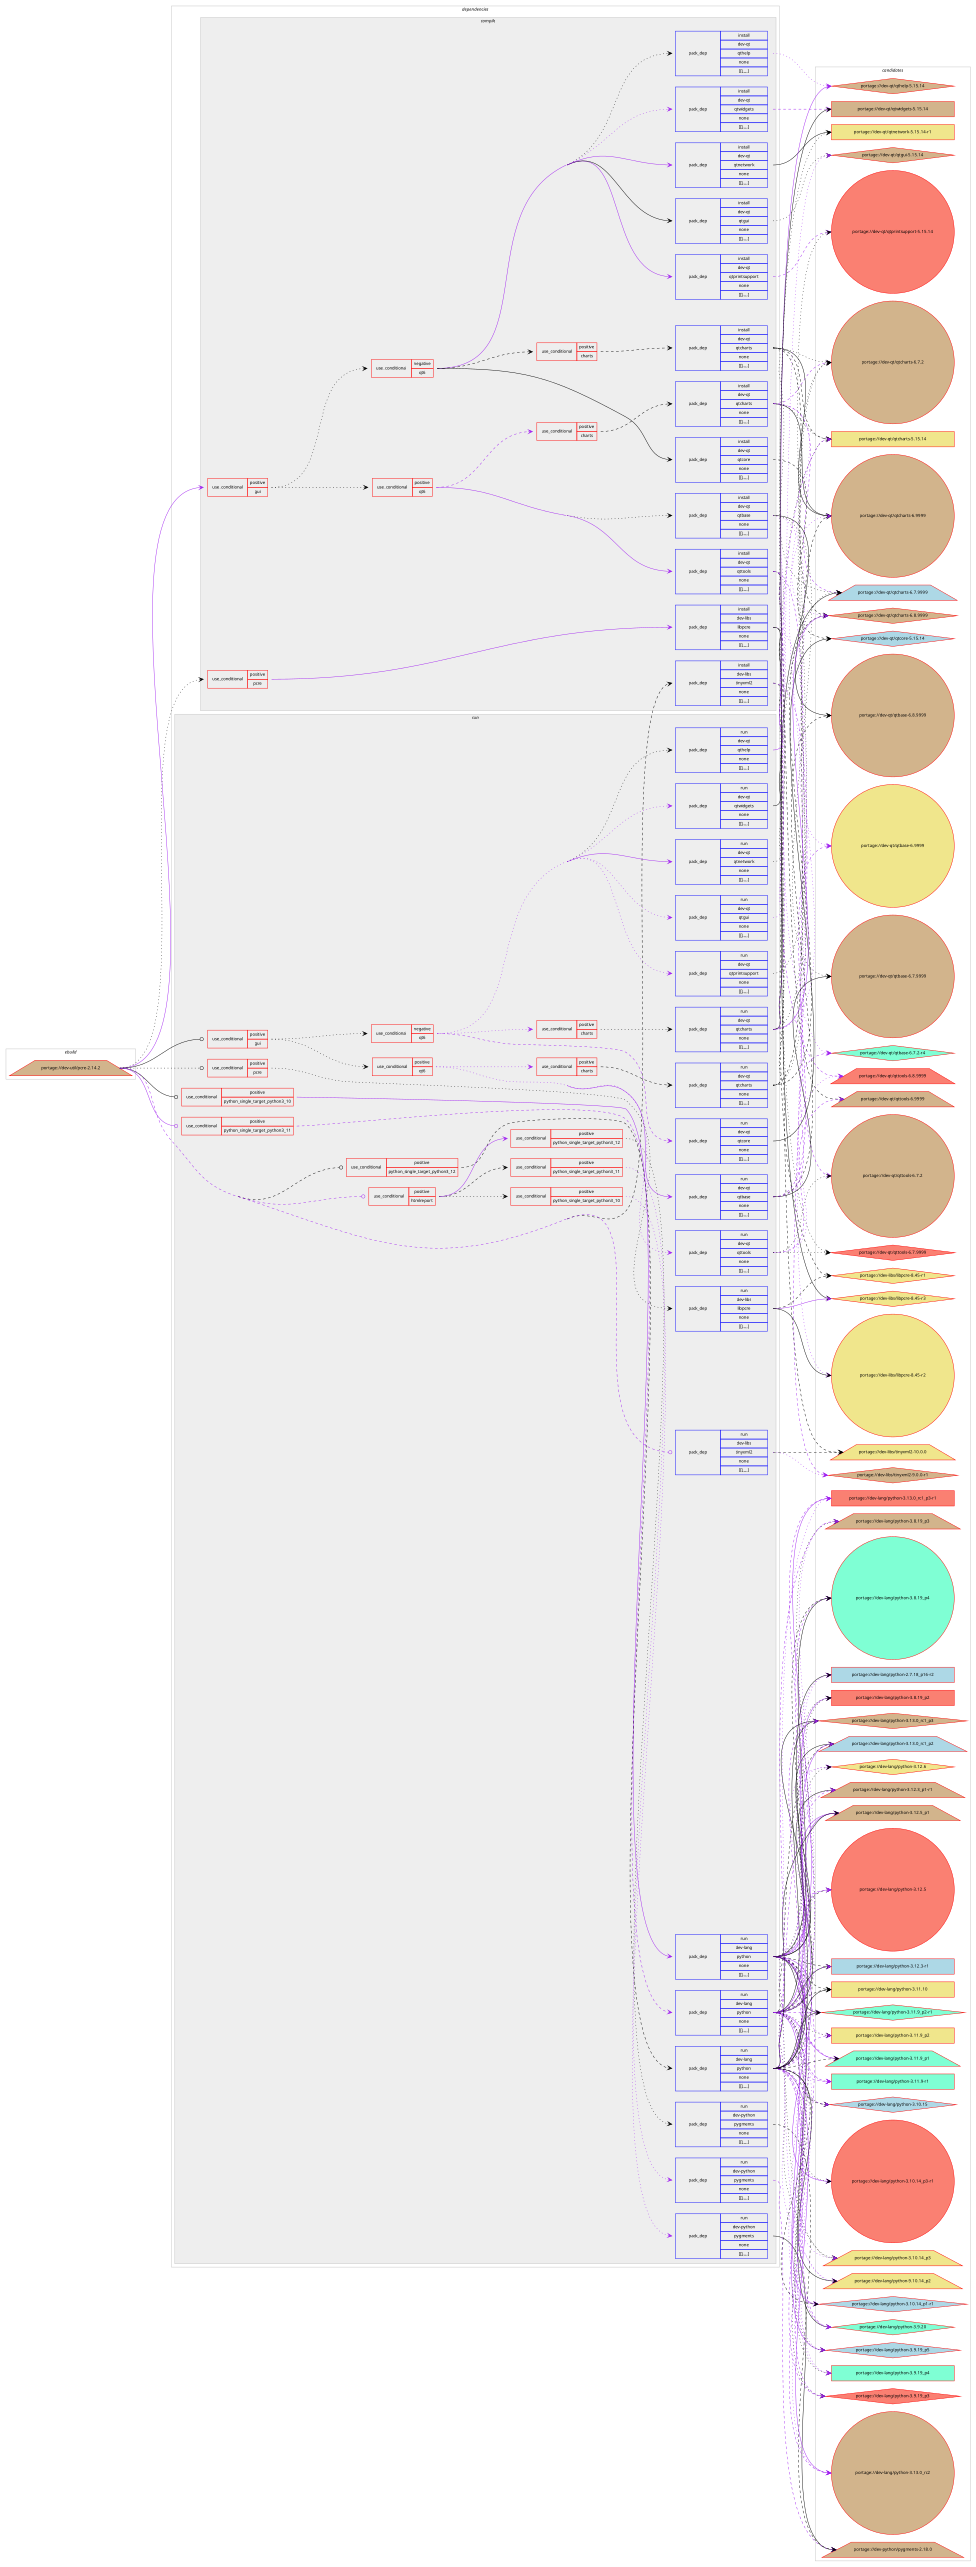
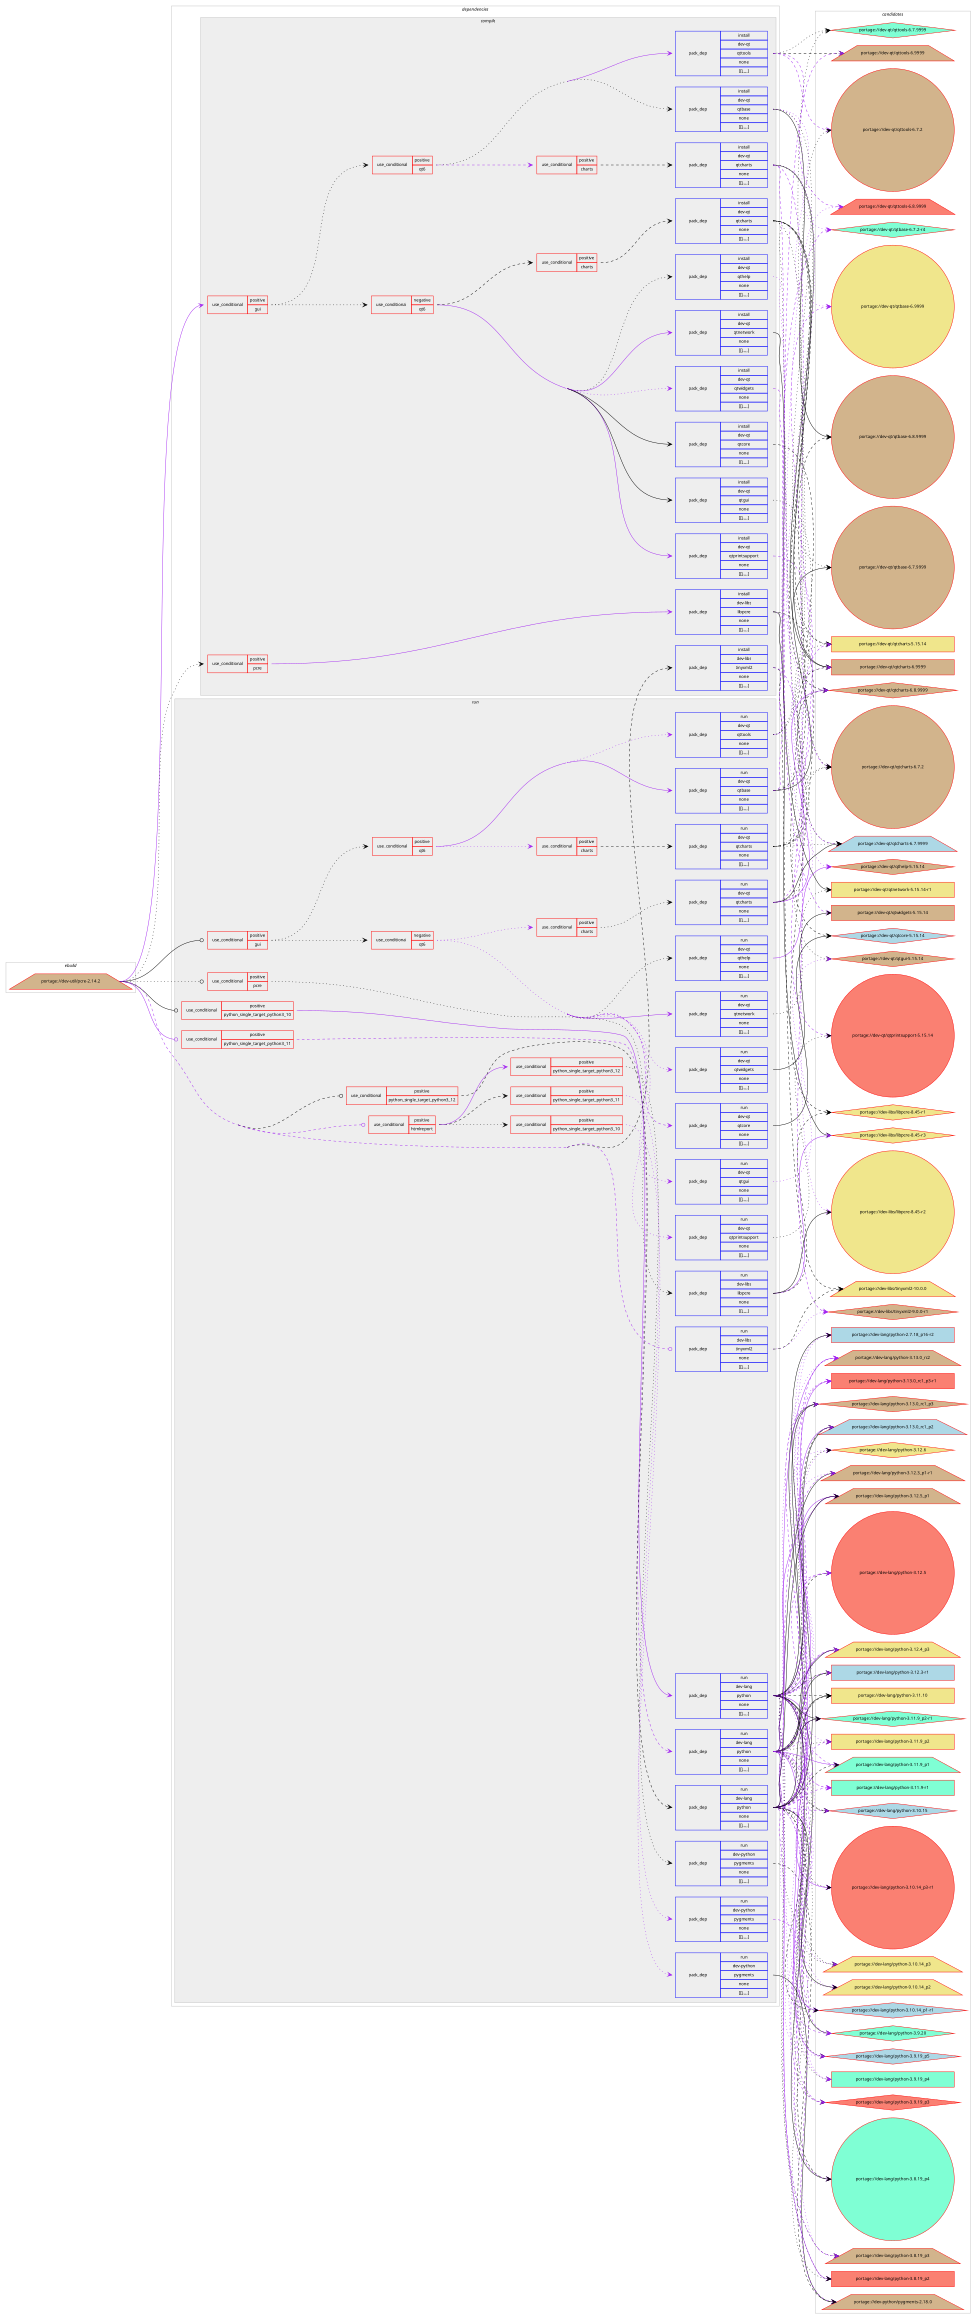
node "portage://dev-qt/qtcharts-6.9999": shape circle -> box
node "portage://dev-qt/qttools-6.7.9999": fillcolor salmon -> aquamarine
node "portage://dev-lang/python-3.12.4_p3": added
node "portage://dev-lang/python-3.13.0_rc2": shape circle -> trapezium
